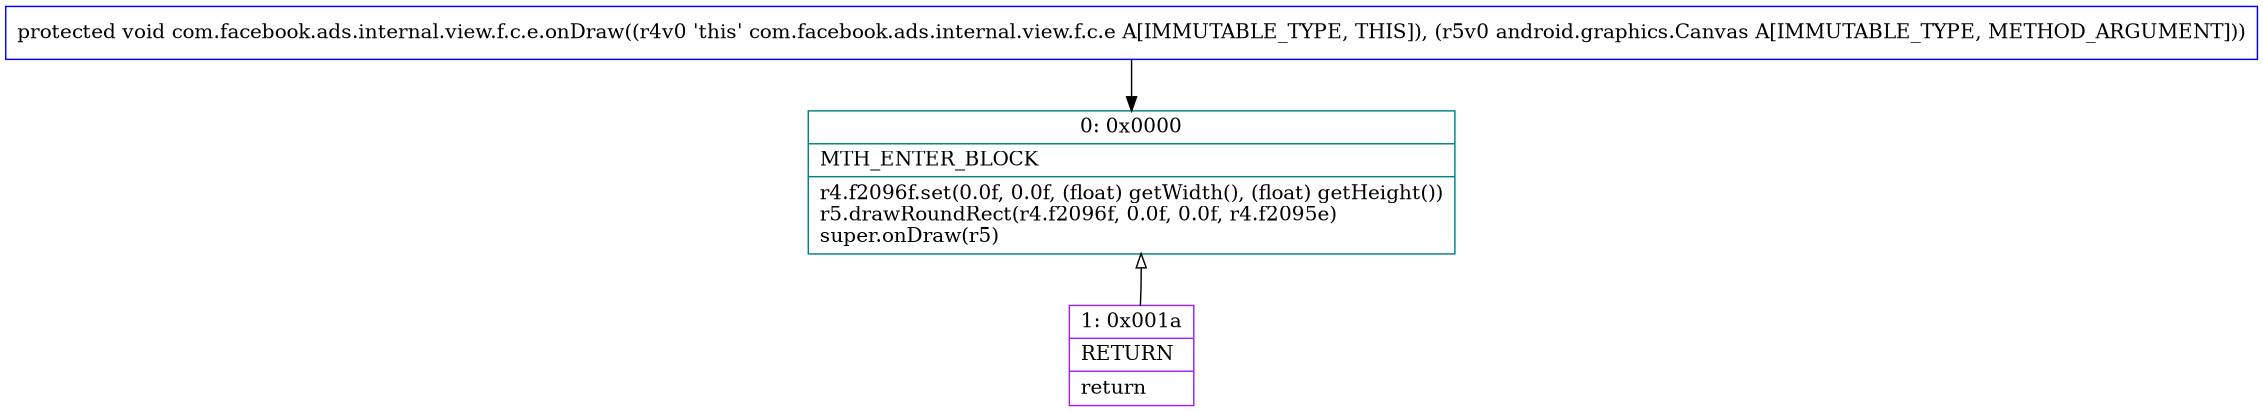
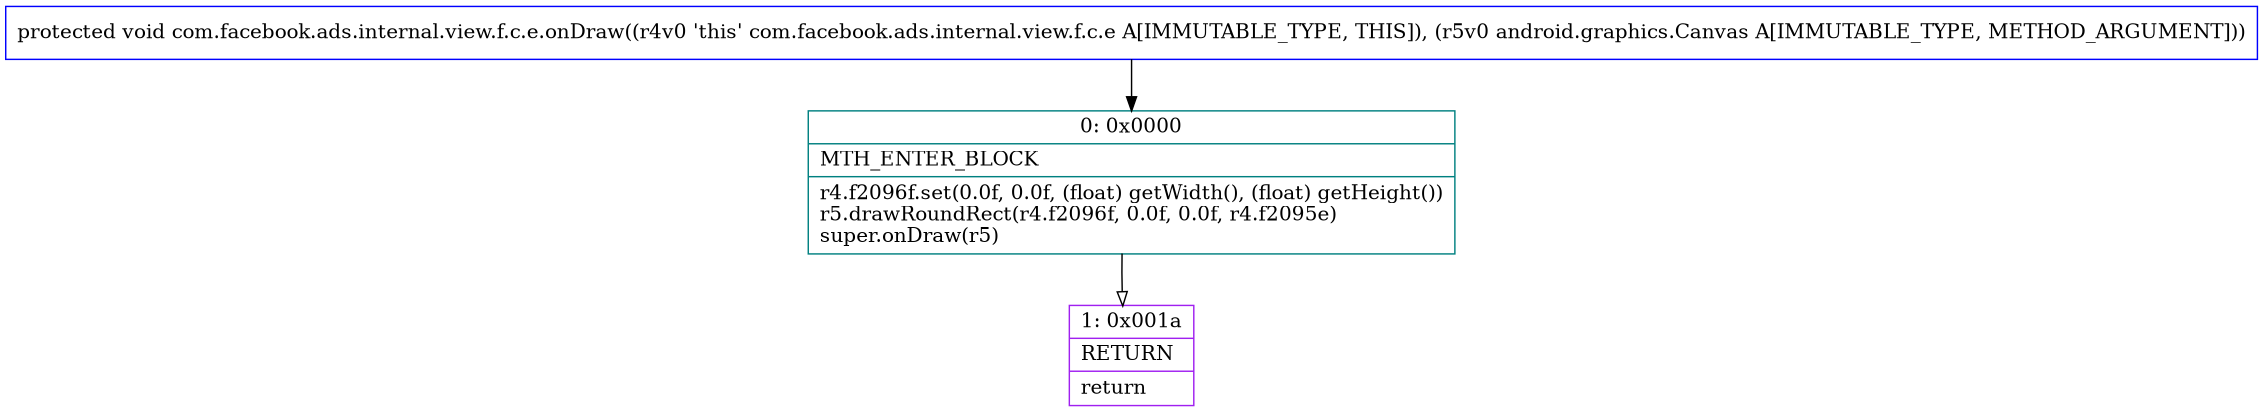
edge "1: 0x001a" -> "0: 0x0000": reversed
